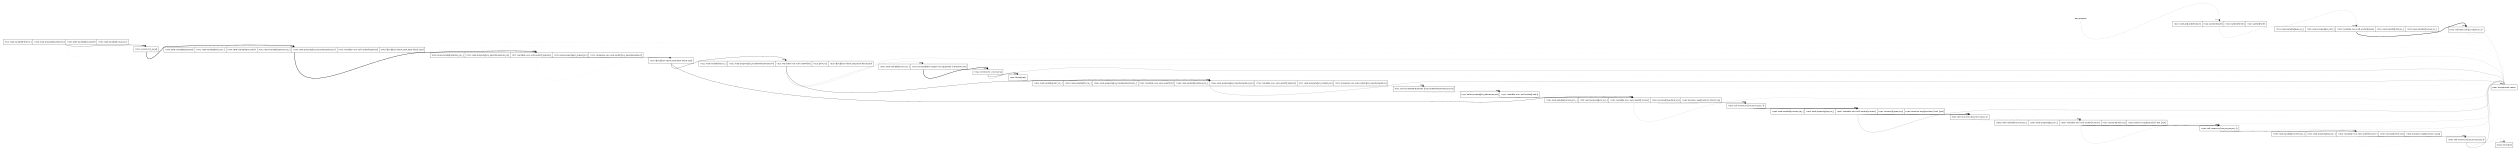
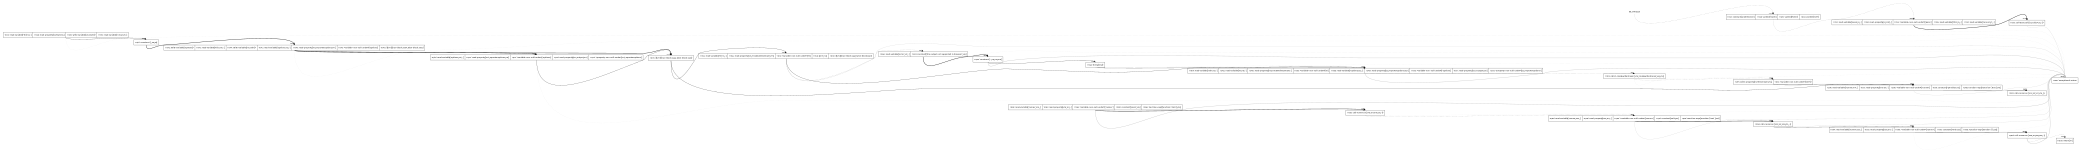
edge "11742: write-variable[v8,'tests']*" -> "11754: if[v11](true-block:3666,false-block:3673)": added
edge "11781: call-runner.on [v14,'on',v15,v16,-]*" -> "11782: read-variable['runner',v18,-]": removed
